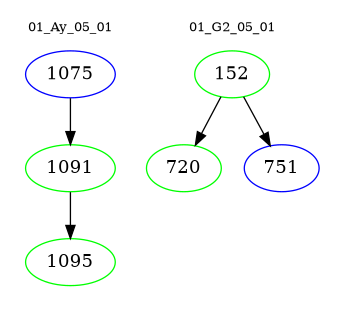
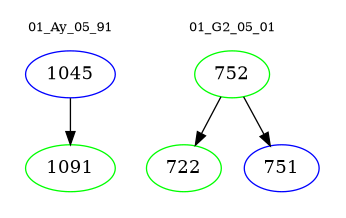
cluster "01_Ay_05_01": label "01_Ay_05_01" -> "01_Ay_05_91"
node "1075": label "1075" -> "1045"
node "152": label "152" -> "752"
node "720": label "720" -> "722"
node "1095": removed
